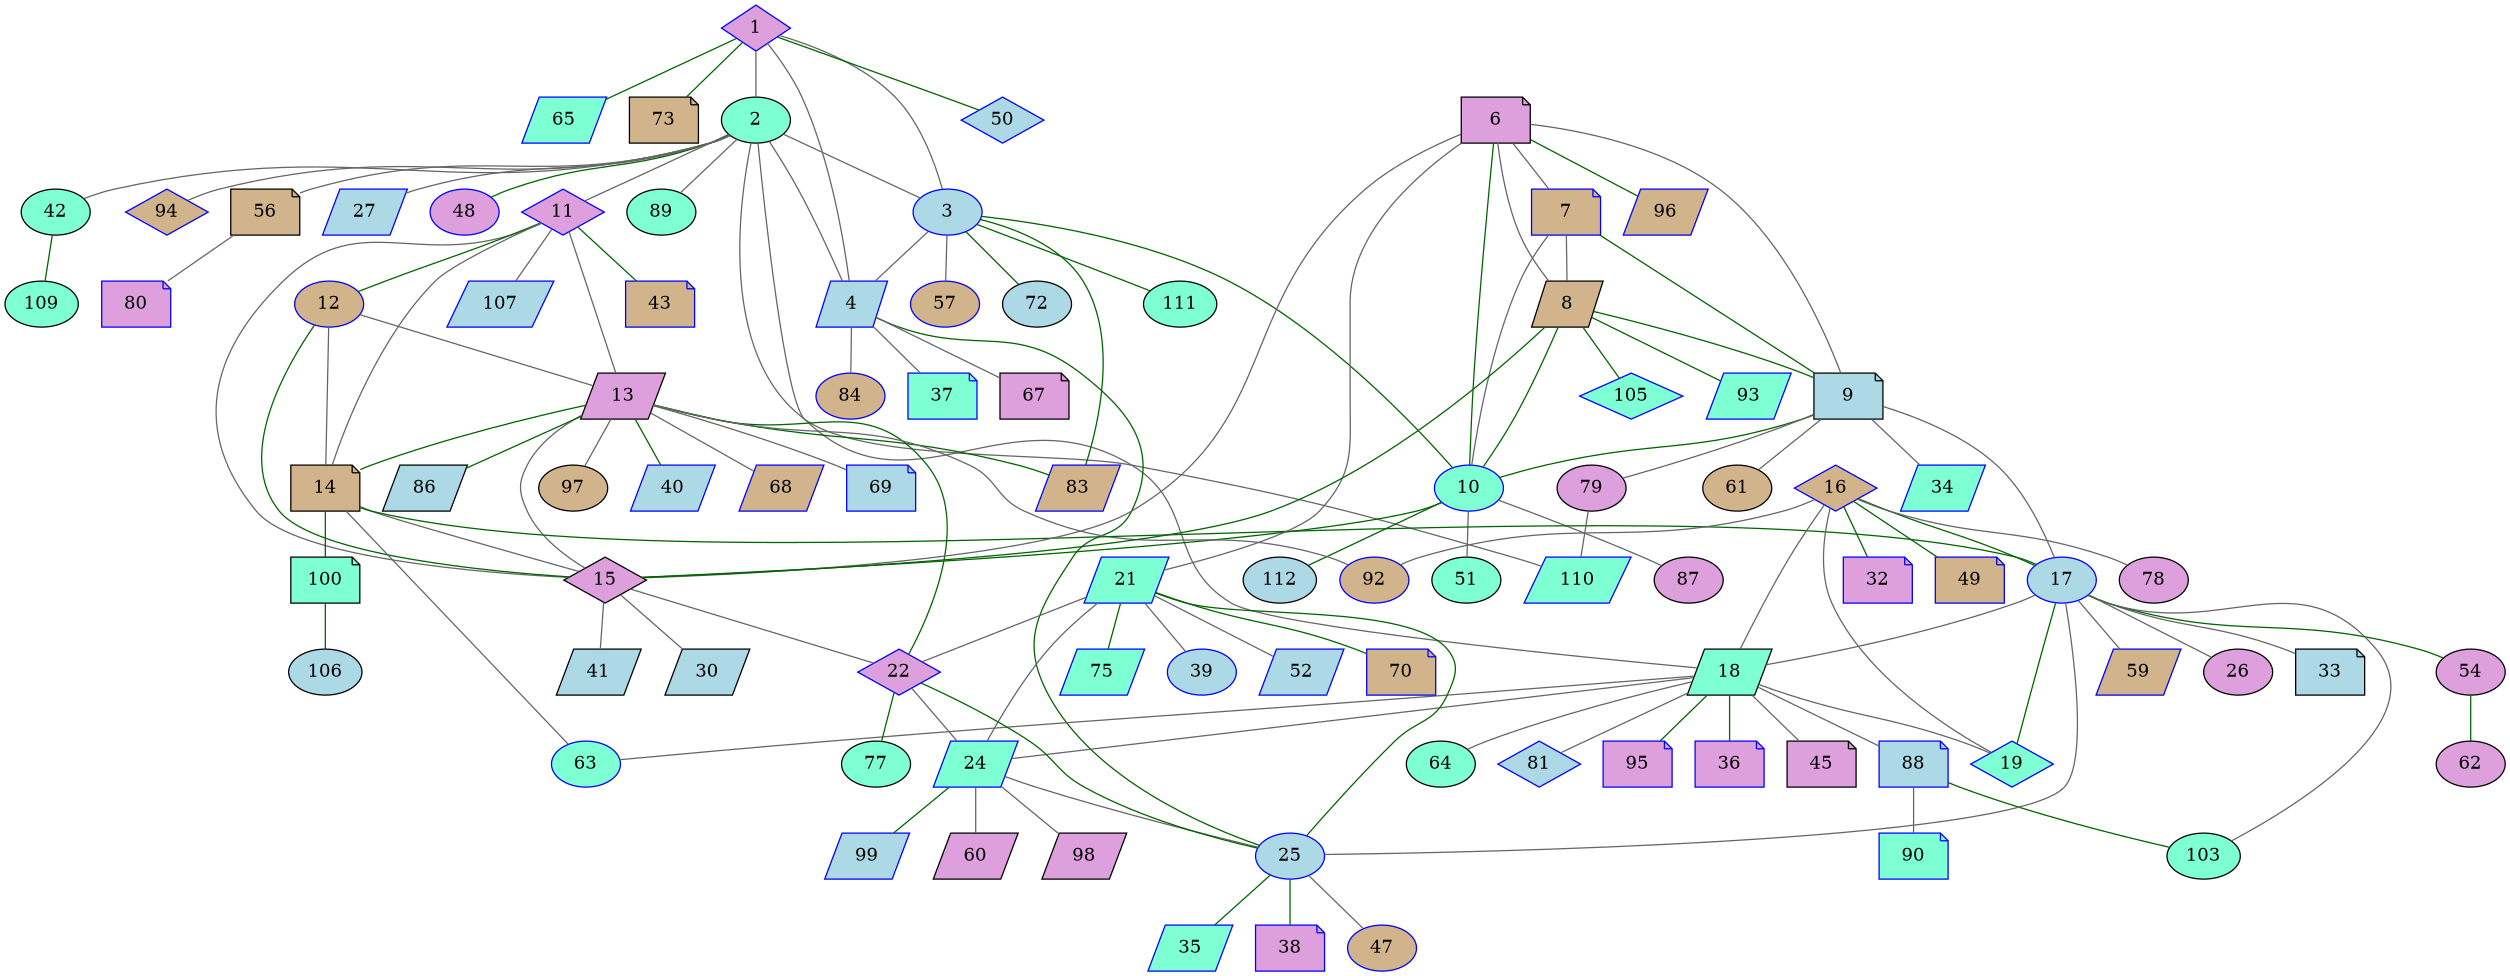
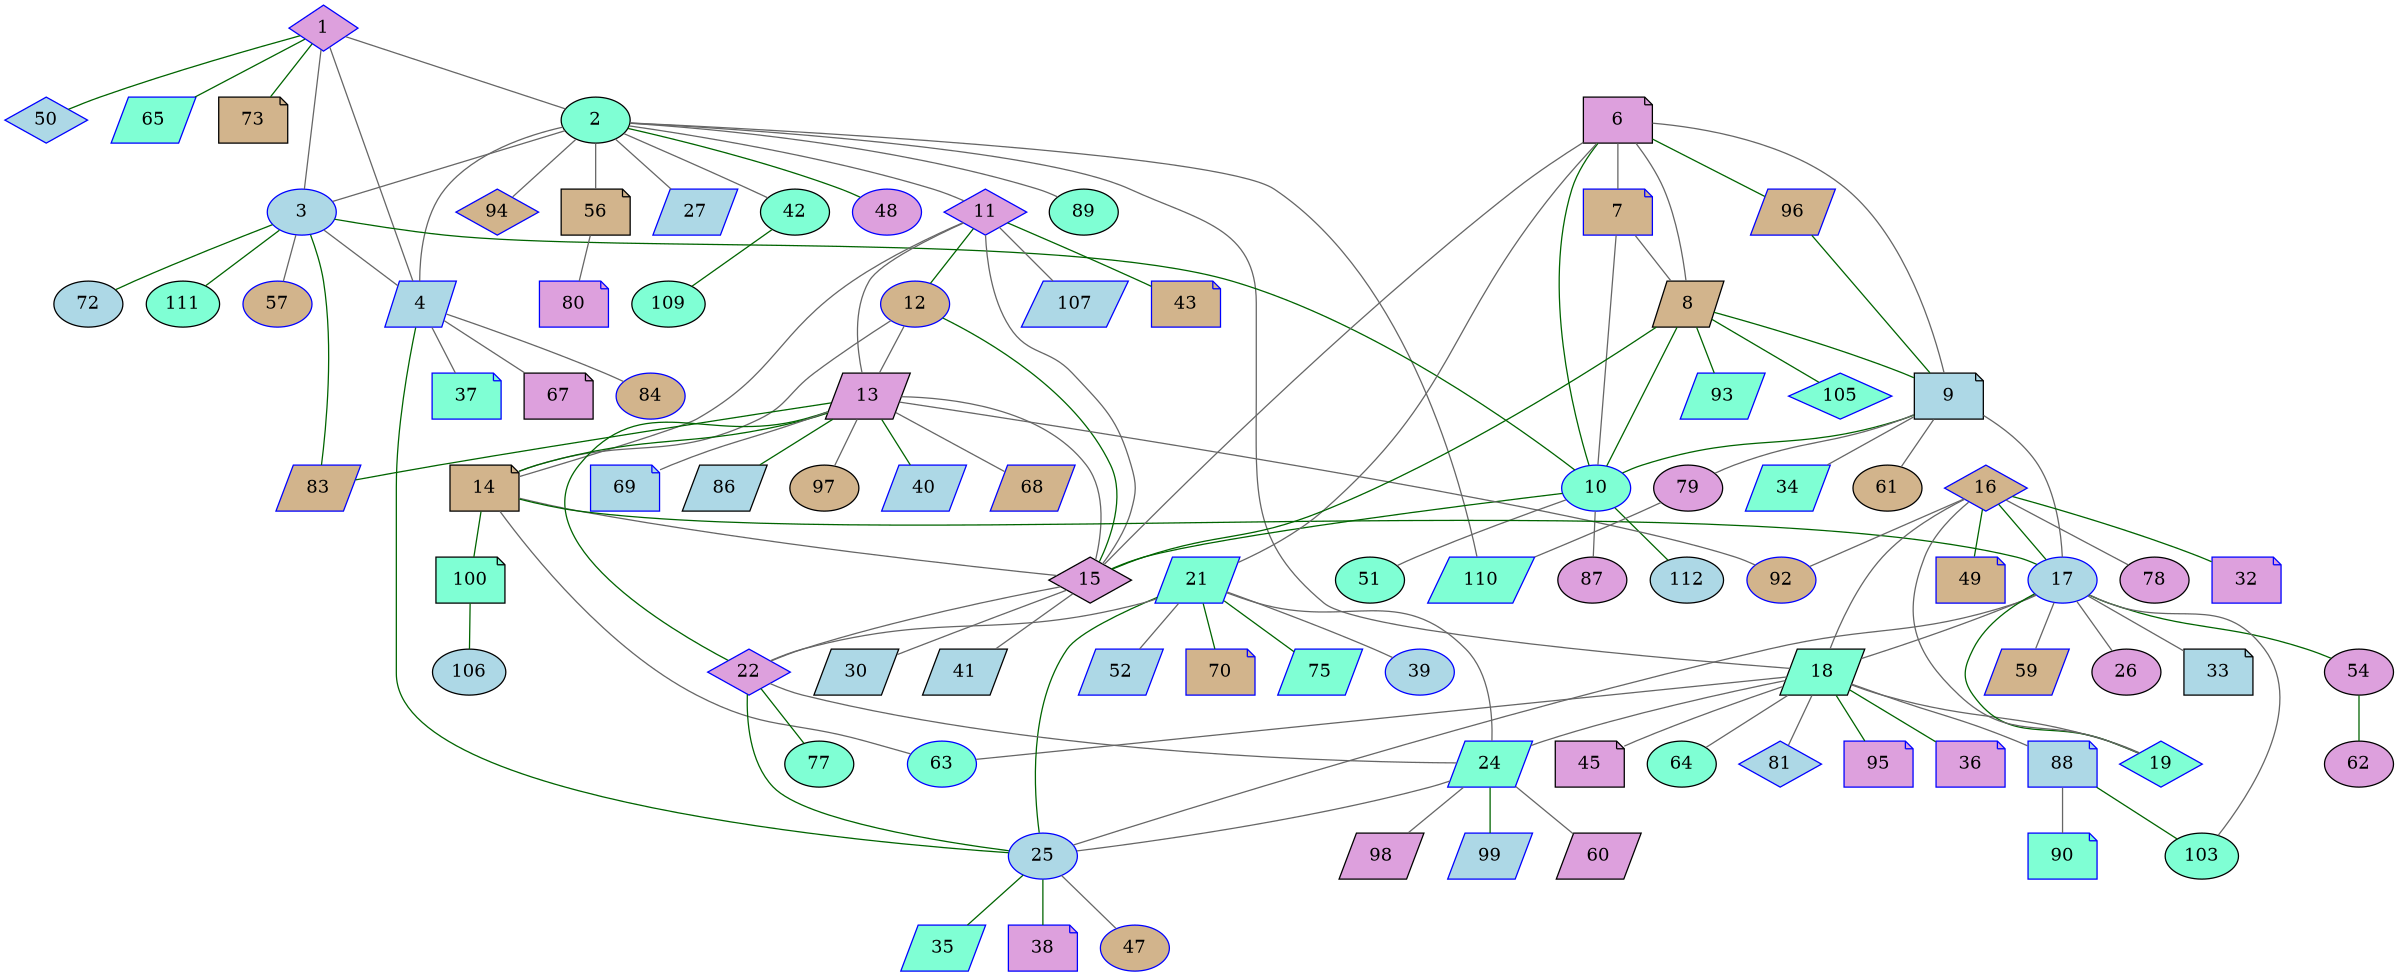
edge "7" -- "9": now "96" -- "9"
